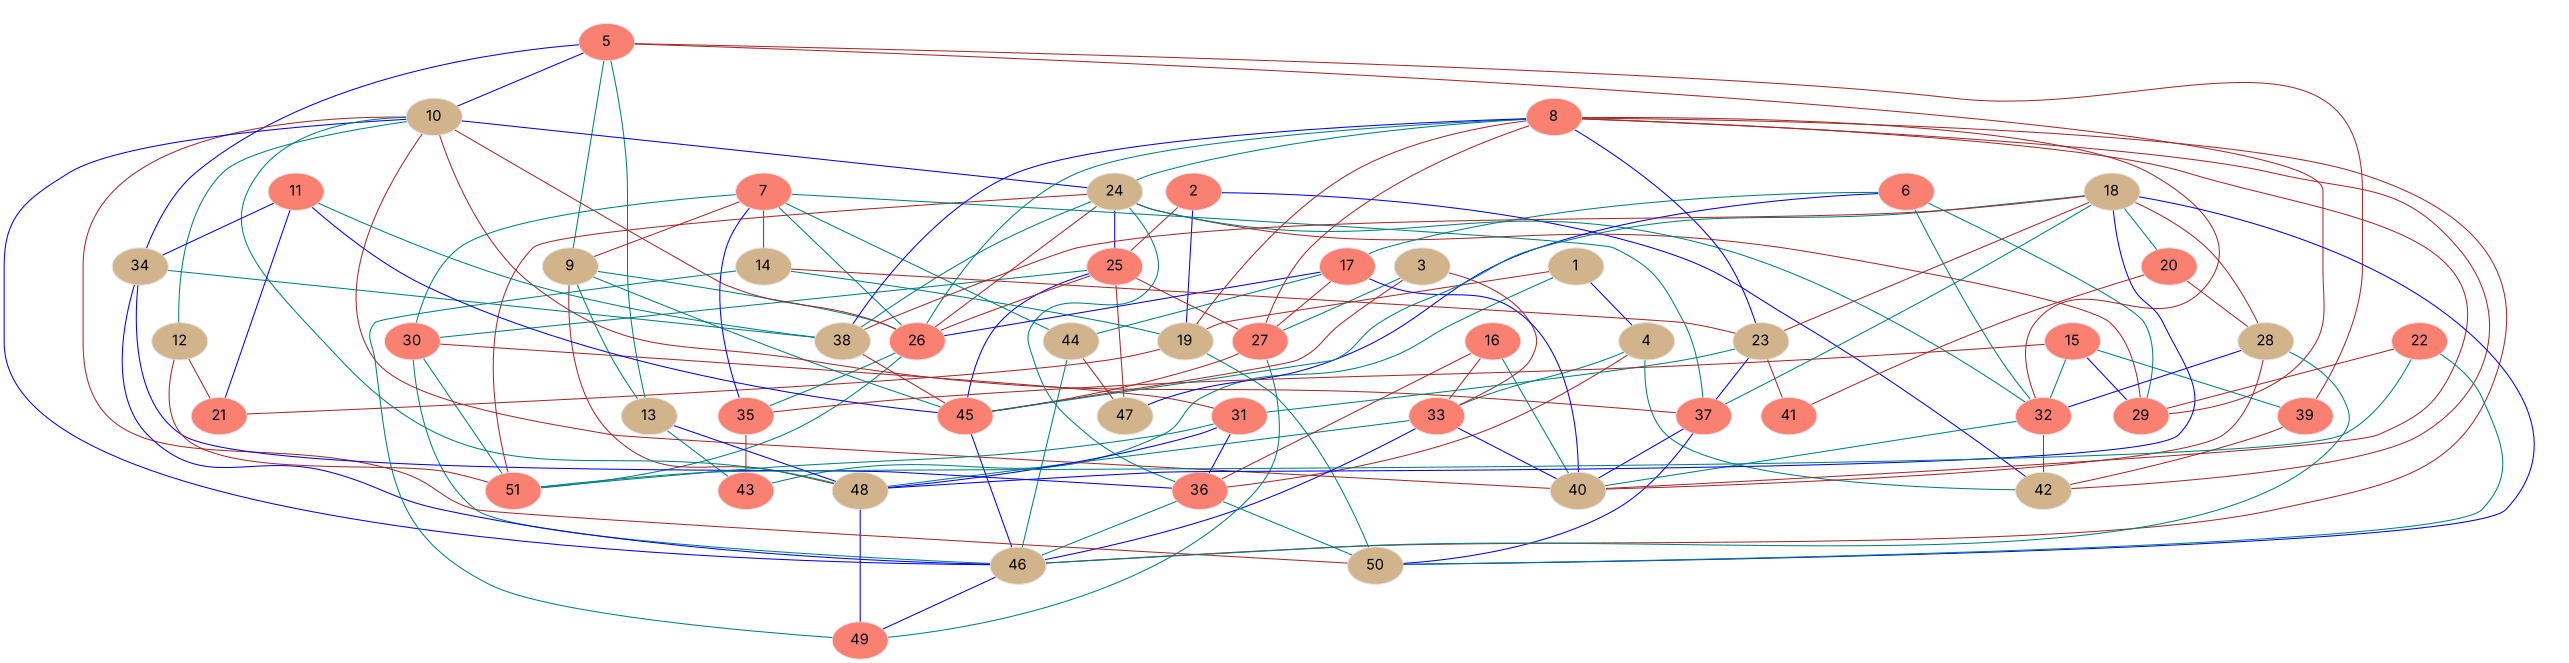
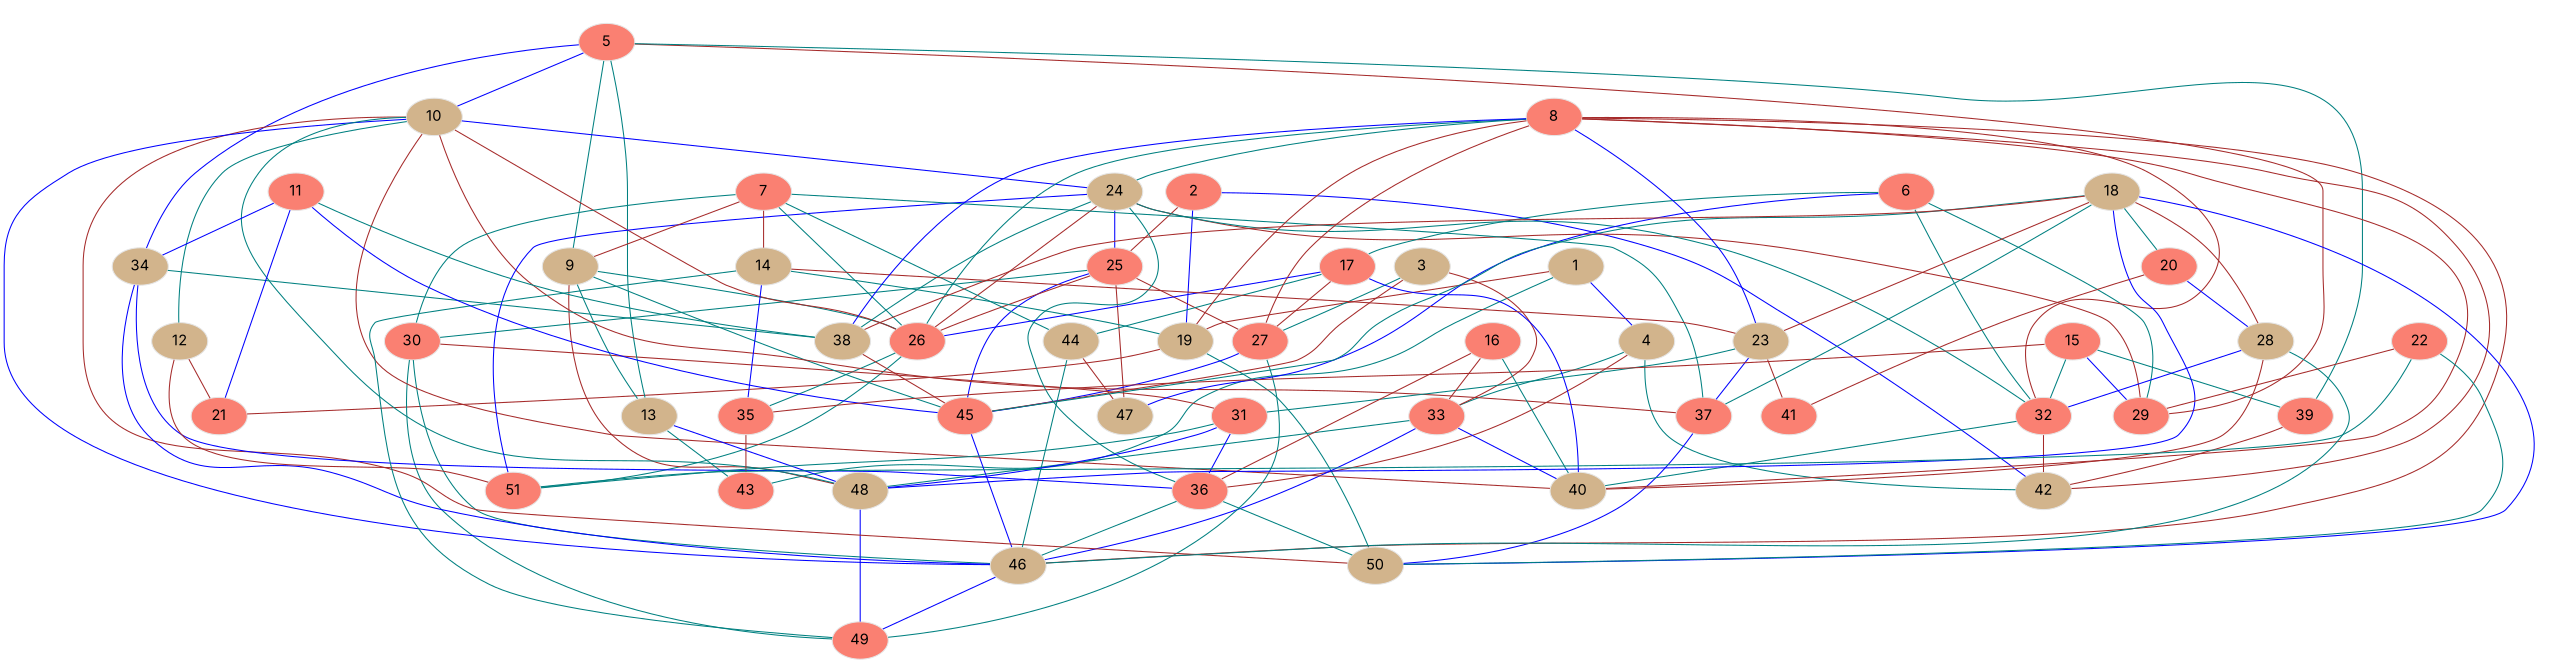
edge "5" -- "39": color brown -> teal
edge "24" -- "51": color brown -> blue
edge "7" -- "35": now "14" -- "35"
edge "20" -- "28": color brown -> blue
edge "27" -- "45": color brown -> blue
edge "30" -- "51": now "30" -- "49"
edge "37" -- "40": removed
